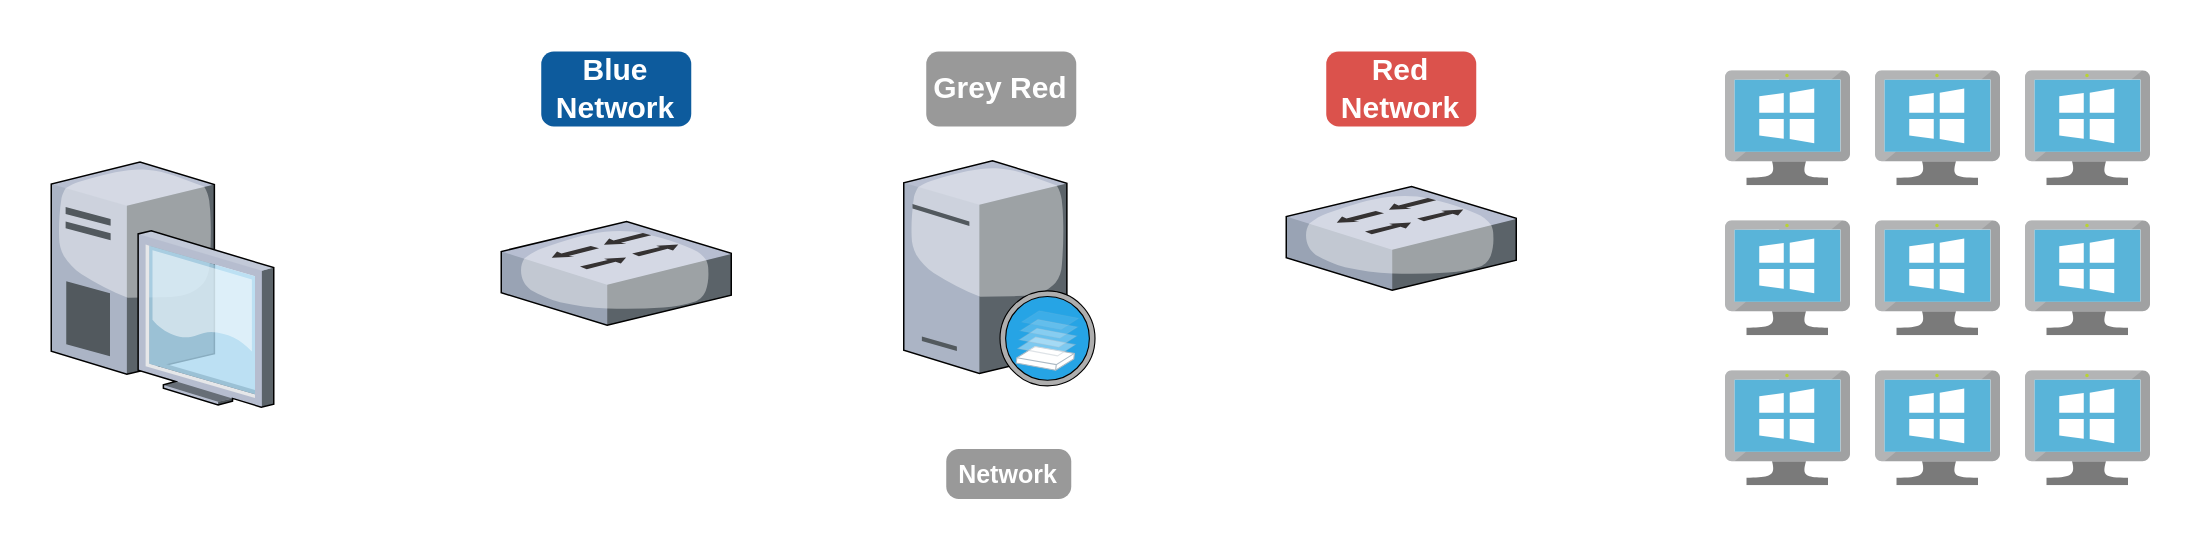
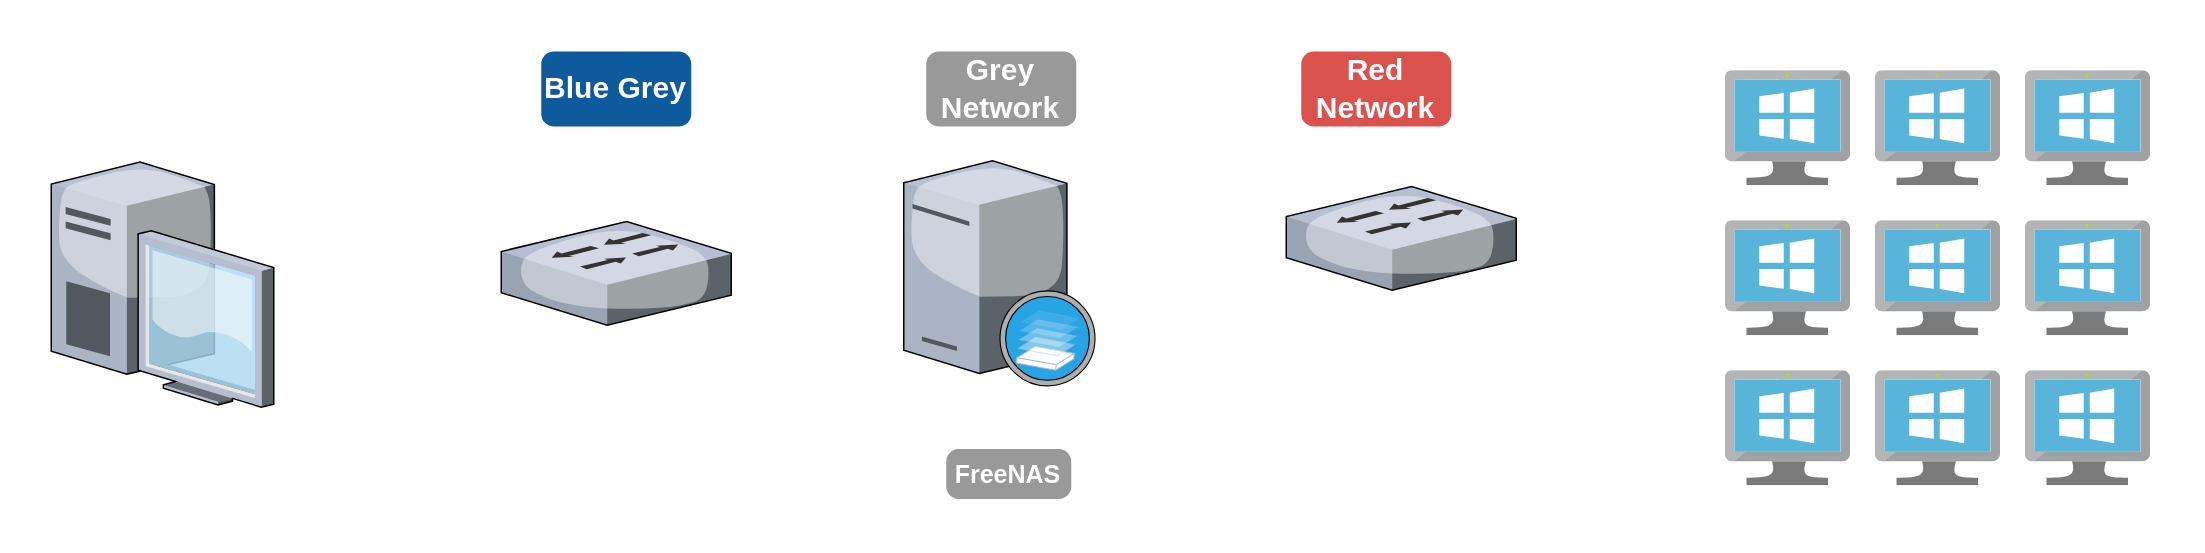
node "Blue Network": label "Blue Network" -> "Blue Grey"
node "Grey Red": label "Grey Red" -> "Grey Network"
node "Red Network": moved (1401, 89) -> (1376, 89)
node "Network": label "Network" -> "FreeNAS"
